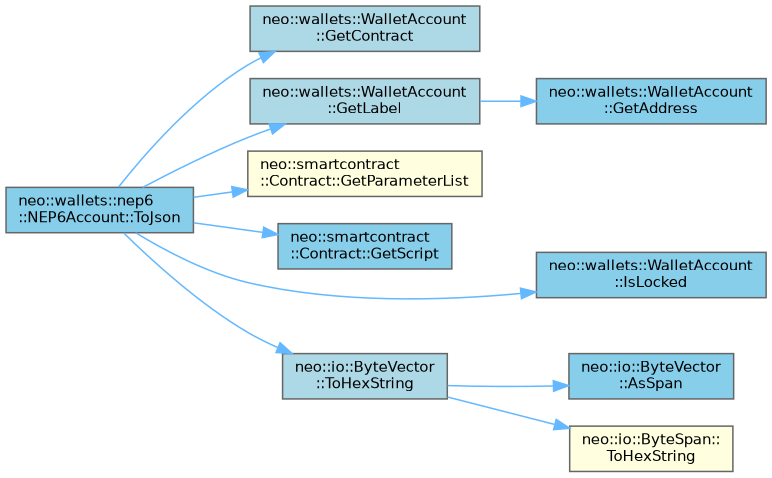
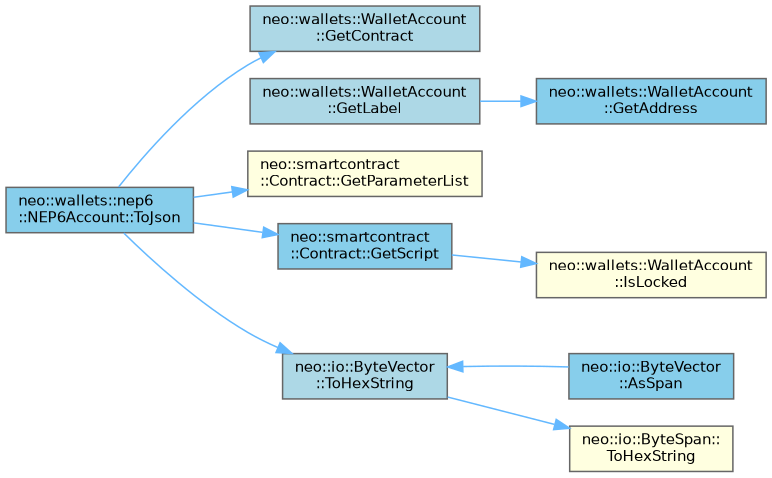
edge "neo::wallets::nep6 ::NEP6Account::ToJson" -> "neo::wallets::WalletAccount ::GetLabel": removed
node "neo::wallets::WalletAccount ::IsLocked": fillcolor skyblue -> lightyellow
edge "neo::wallets::nep6 ::NEP6Account::ToJson" -> "neo::wallets::WalletAccount ::IsLocked": now "neo::smartcontract ::Contract::GetScript" -> "neo::wallets::WalletAccount ::IsLocked"
edge "neo::io::ByteVector ::ToHexString" -> "neo::io::ByteVector ::AsSpan": reversed
